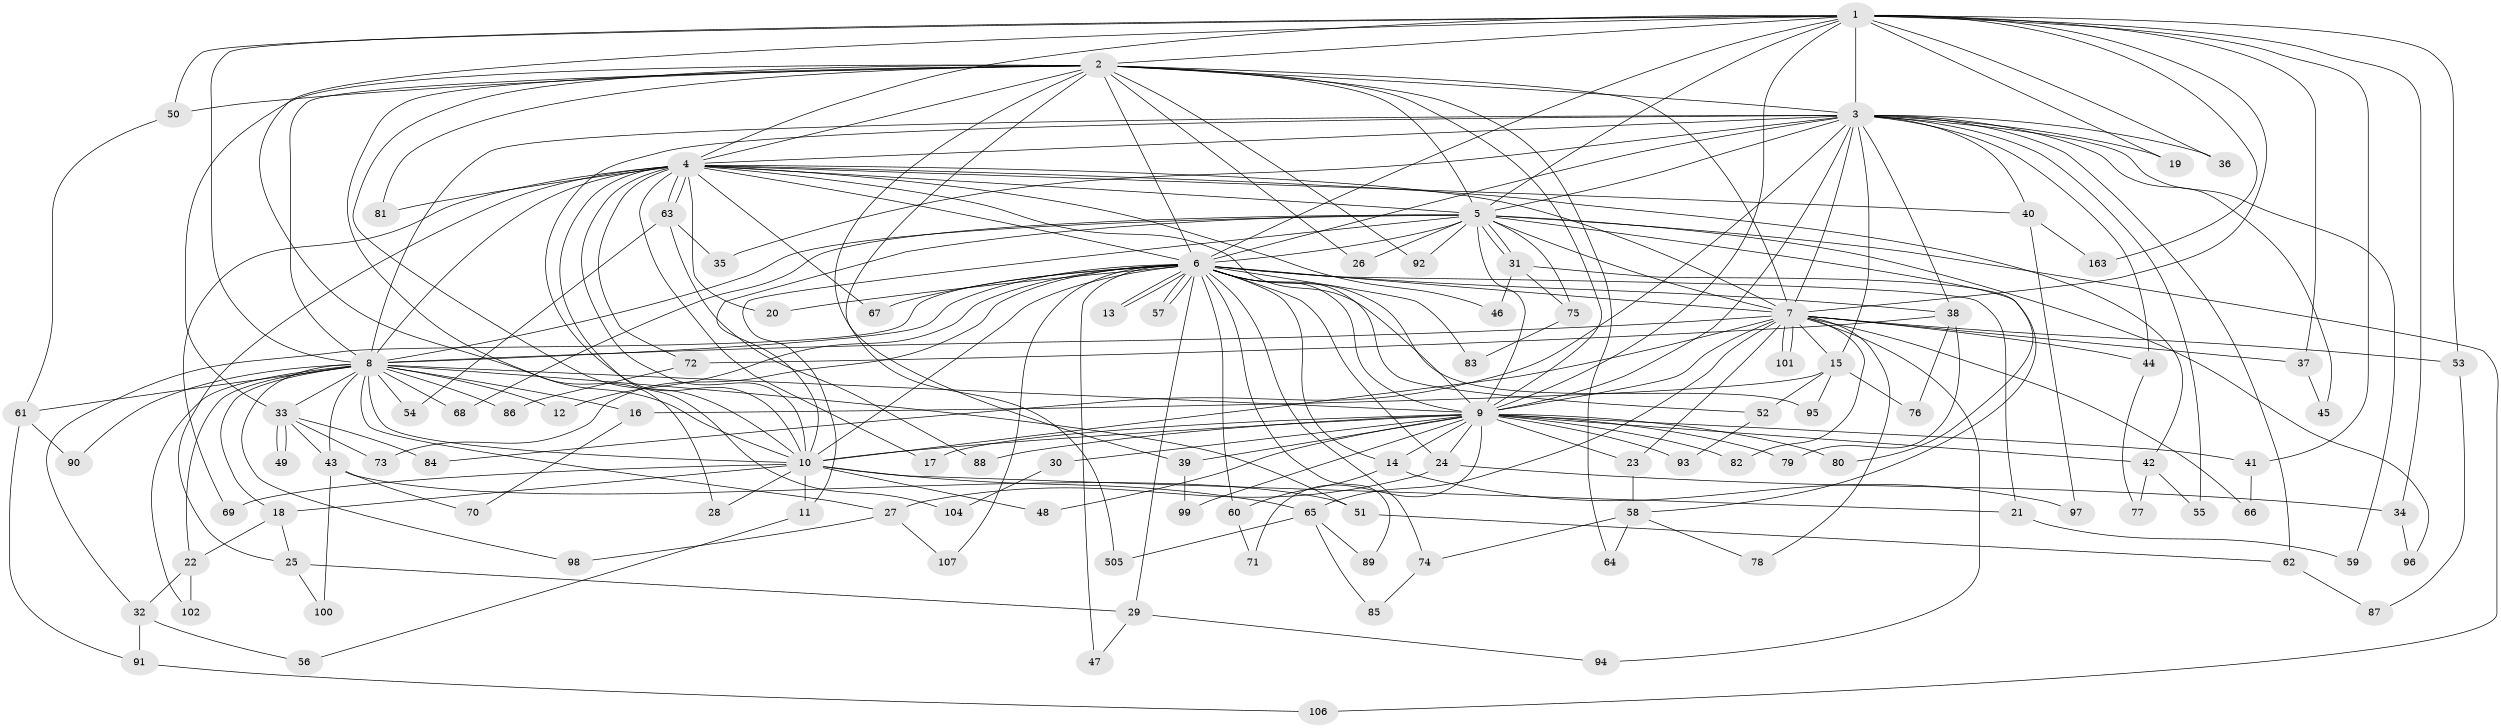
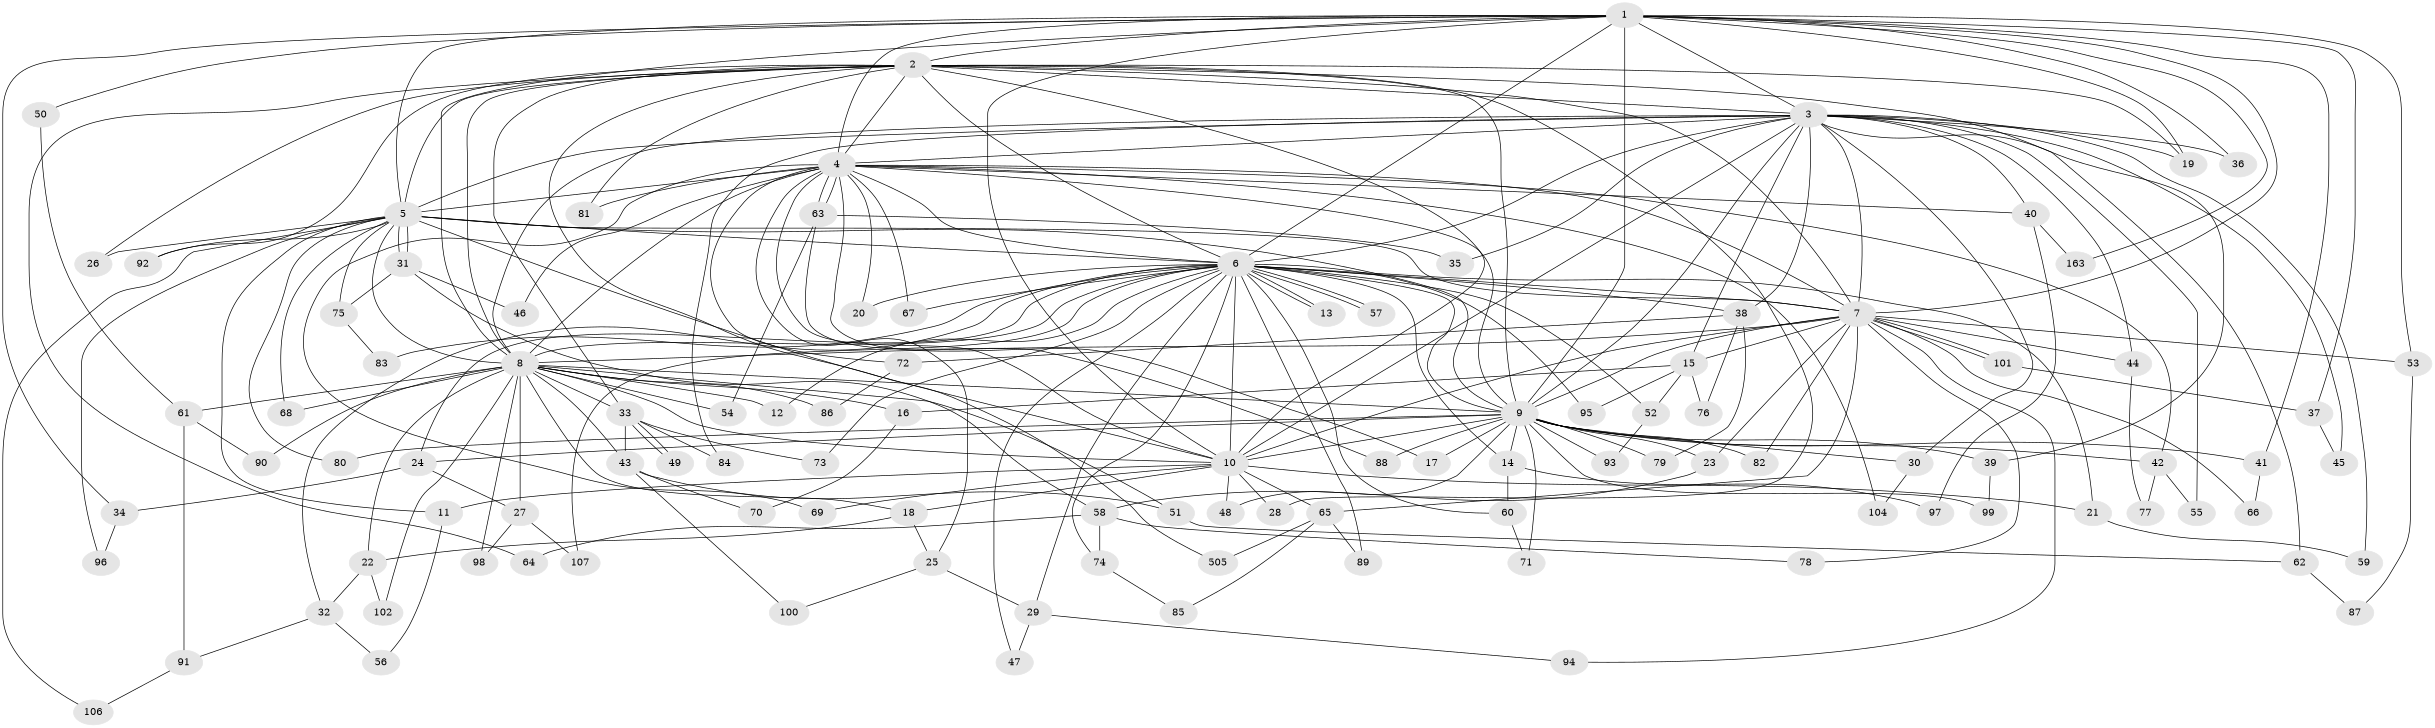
edge "2" -- "50": now "2" -- "19"
edge "3" -- "30": added
edge "7" -- "37": now "101" -- "37"
